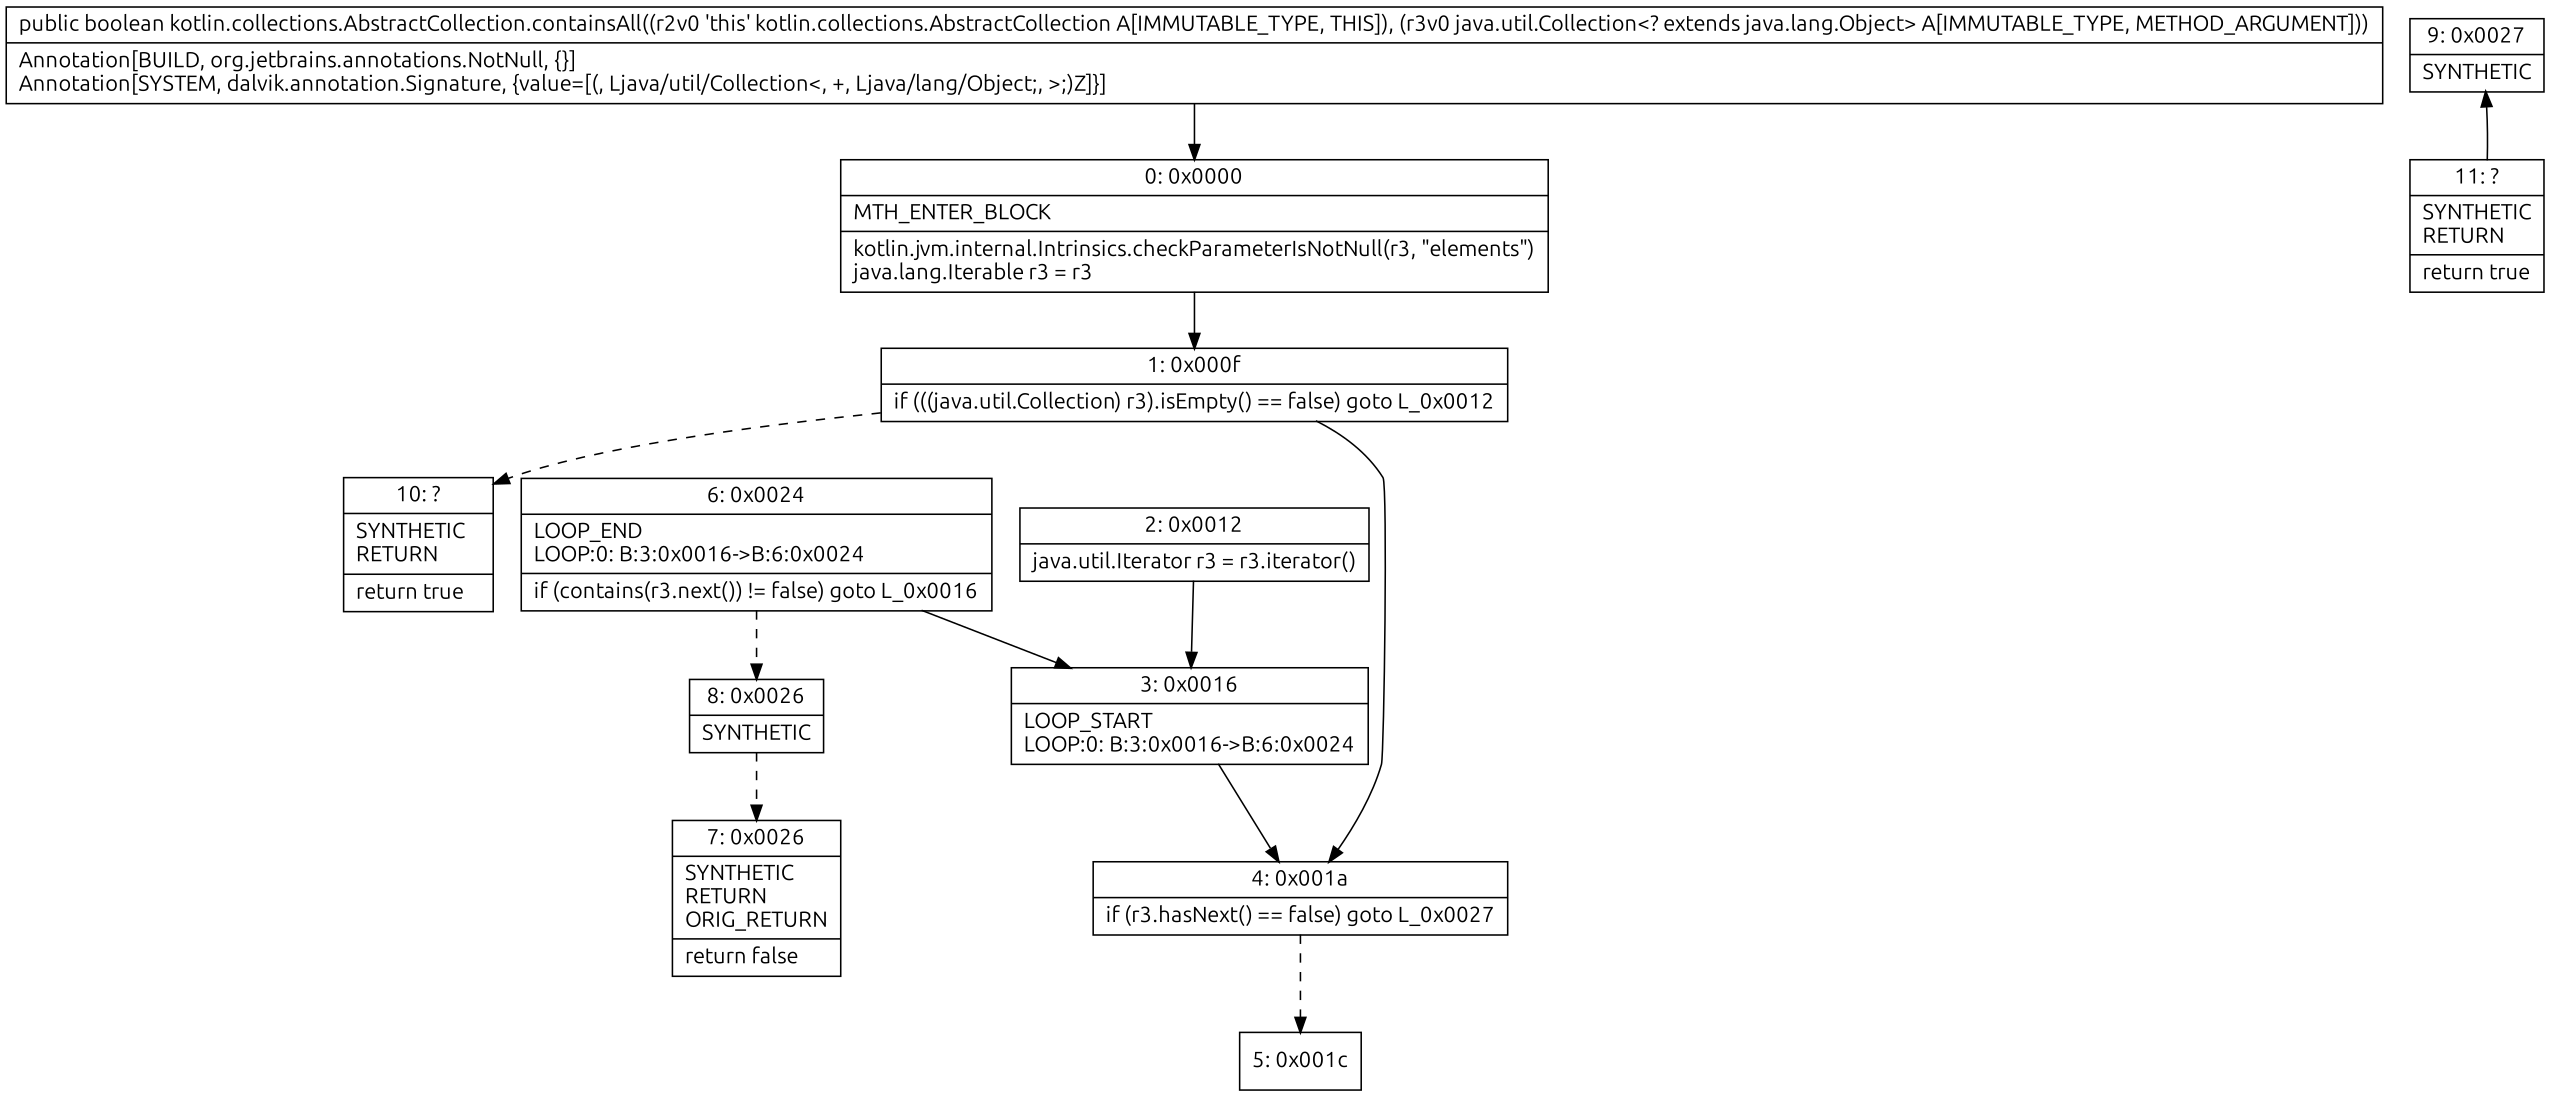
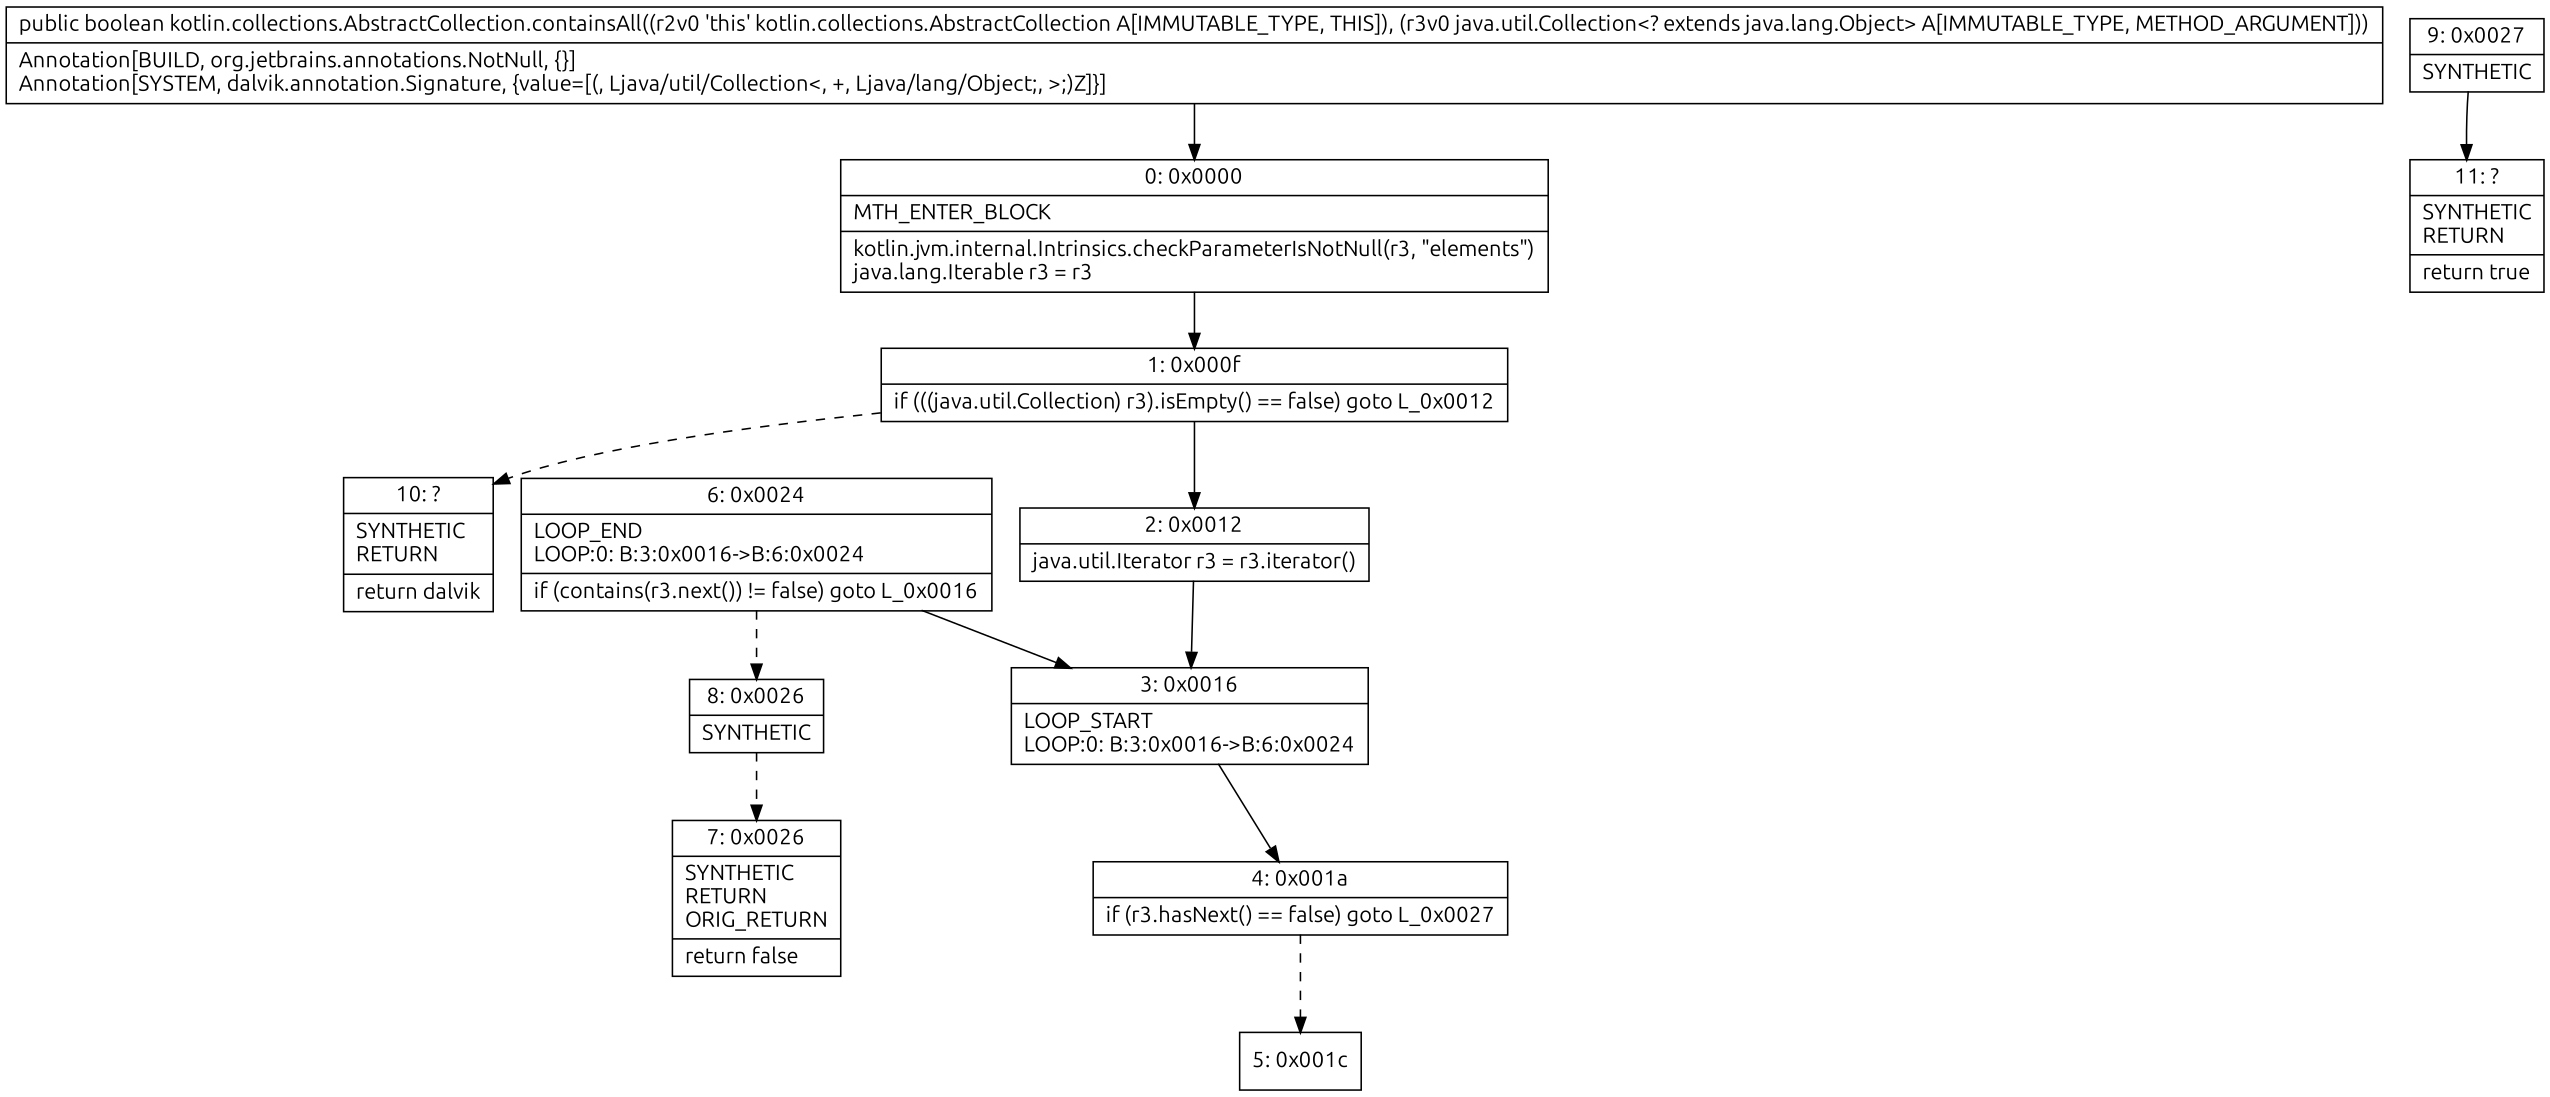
edge "11: ?" -> "9: 0x0027": reversed
node "10: ?": text "return true" -> "return dalvik"
edge "1: 0x000f" -> "4: 0x001a": now "1: 0x000f" -> "2: 0x0012"
